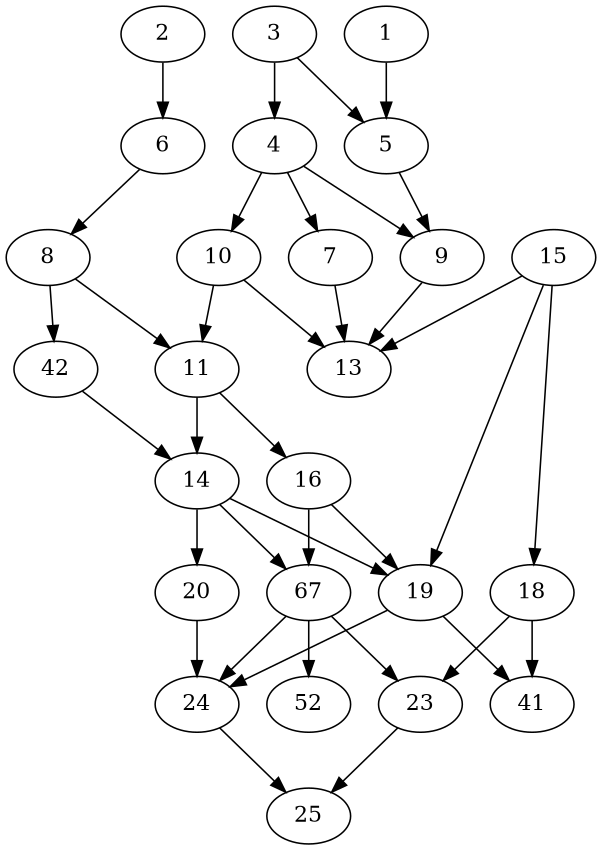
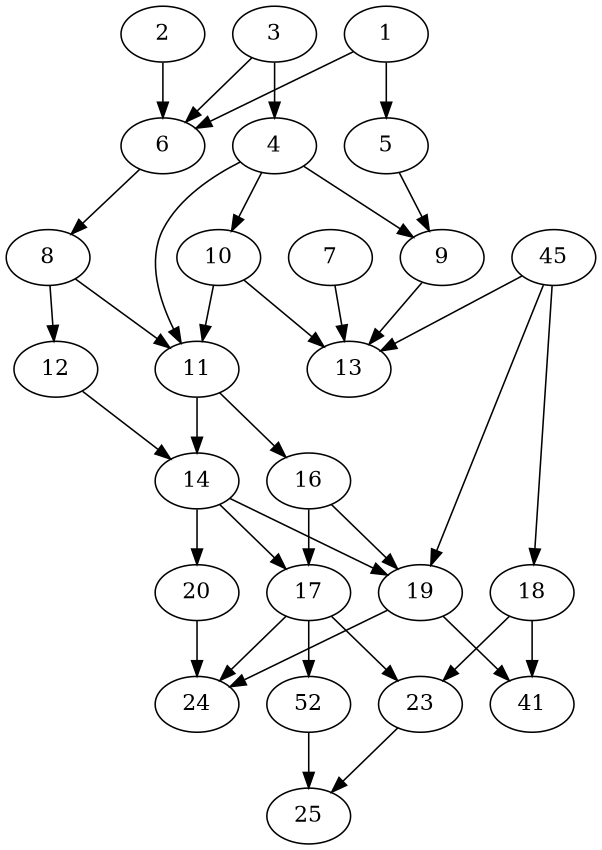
edge "3" -> "5": now "3" -> "6"
edge "1" -> "6": added
edge "4" -> "7": now "4" -> "11"
node "15": label "15" -> "45"
node "42": label "42" -> "12"
node "67": label "67" -> "17"
edge "24" -> "25": now "52" -> "25"
